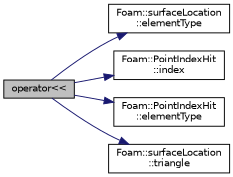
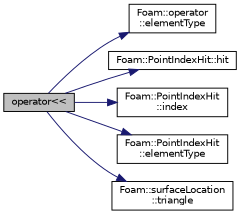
node "Foam::surfaceLocation ::elementType": label "Foam::surfaceLocation ::elementType" -> "Foam::operator ::elementType"
node "Foam::PointIndexHit::hit": added
